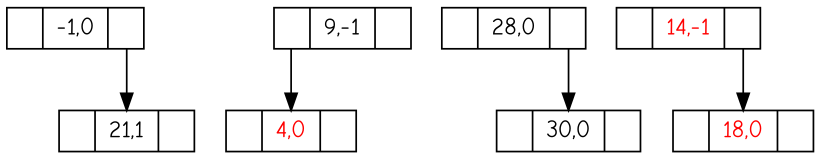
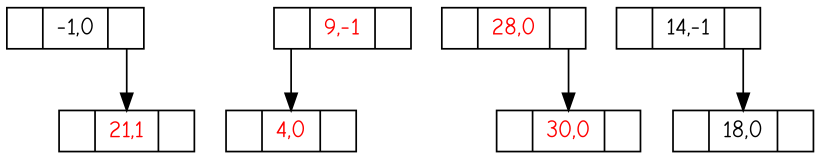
node "9,-1": fontcolor black -> red
node "28,0": fontcolor black -> red
node "14,-1": fontcolor red -> black
node "21,1": fontcolor black -> red
node "30,0": fontcolor black -> red
node "18,0": fontcolor red -> black
